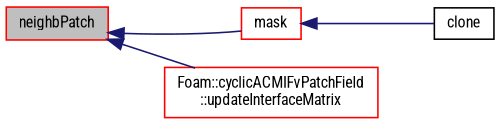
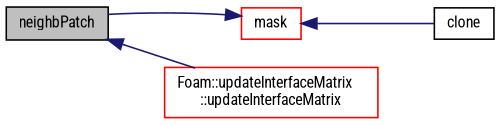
node "neighbPatch": color red -> black
edge "mask" -> "neighbPatch": reversed
node "Foam::cyclicACMIFvPatchField ::updateInterfaceMatrix": label "Foam::cyclicACMIFvPatchField ::updateInterfaceMatrix" -> "Foam::updateInterfaceMatrix ::updateInterfaceMatrix"
